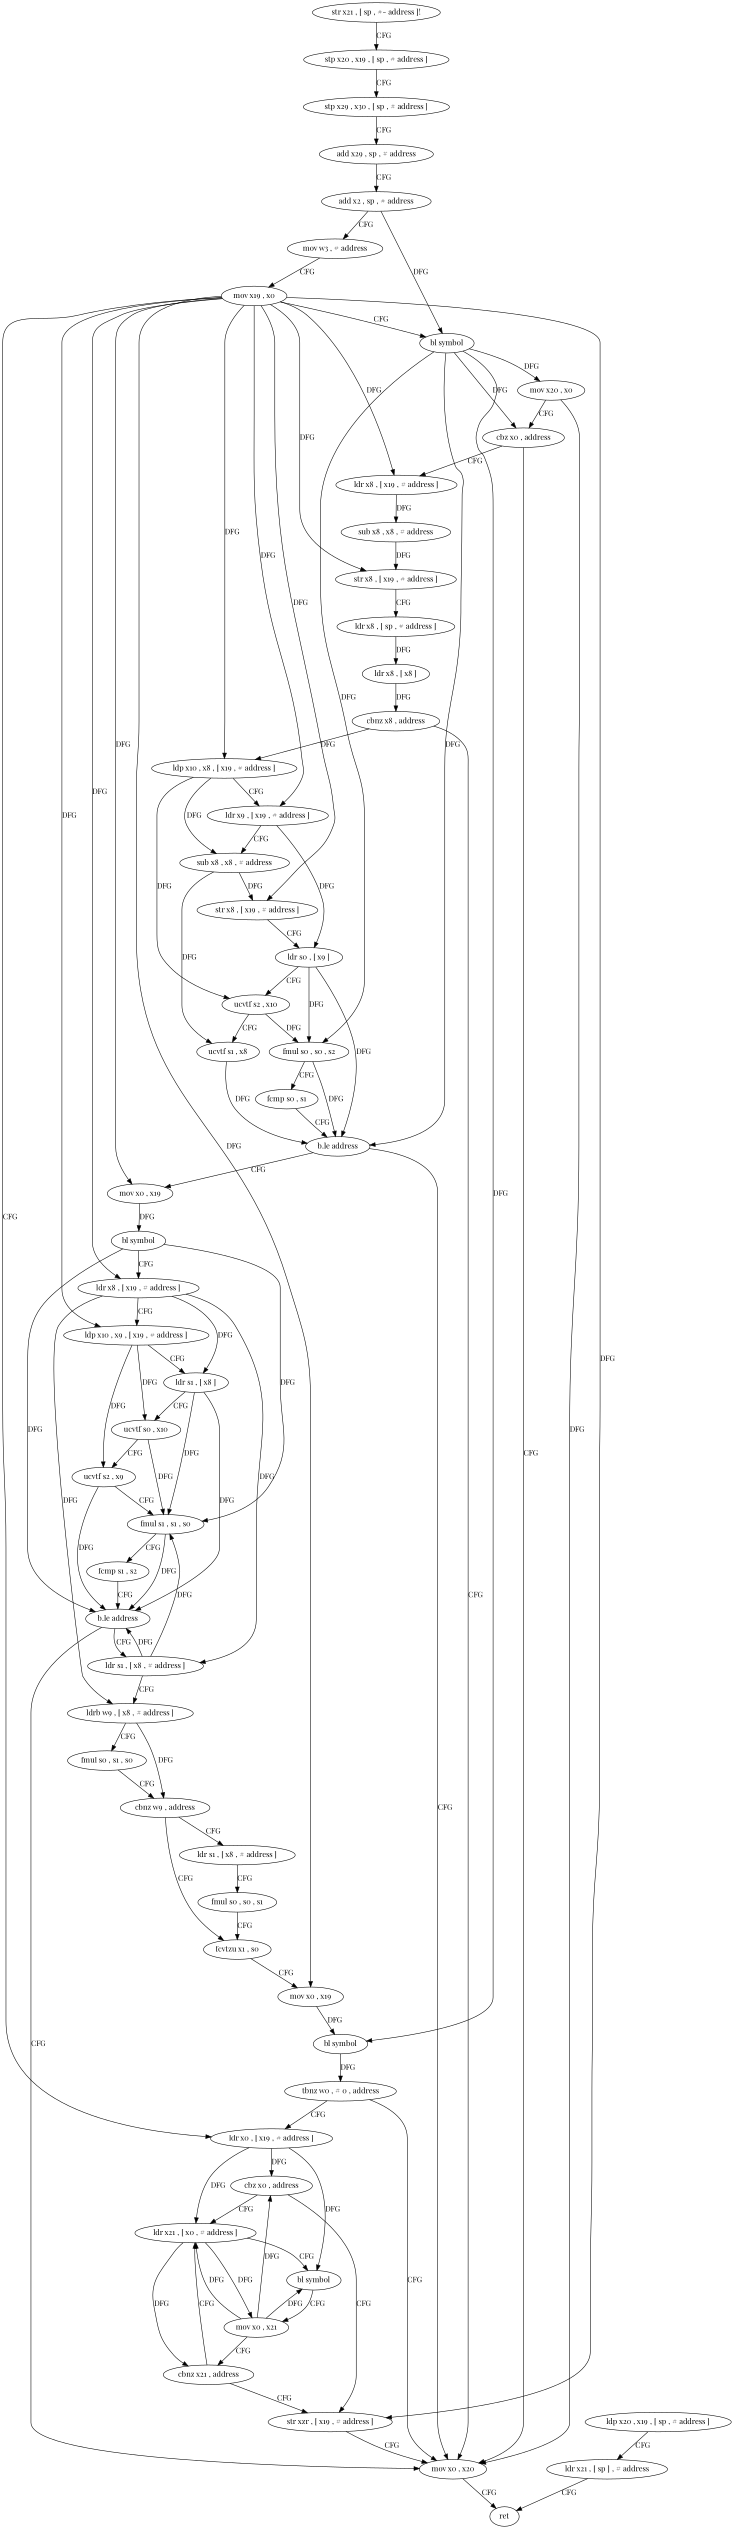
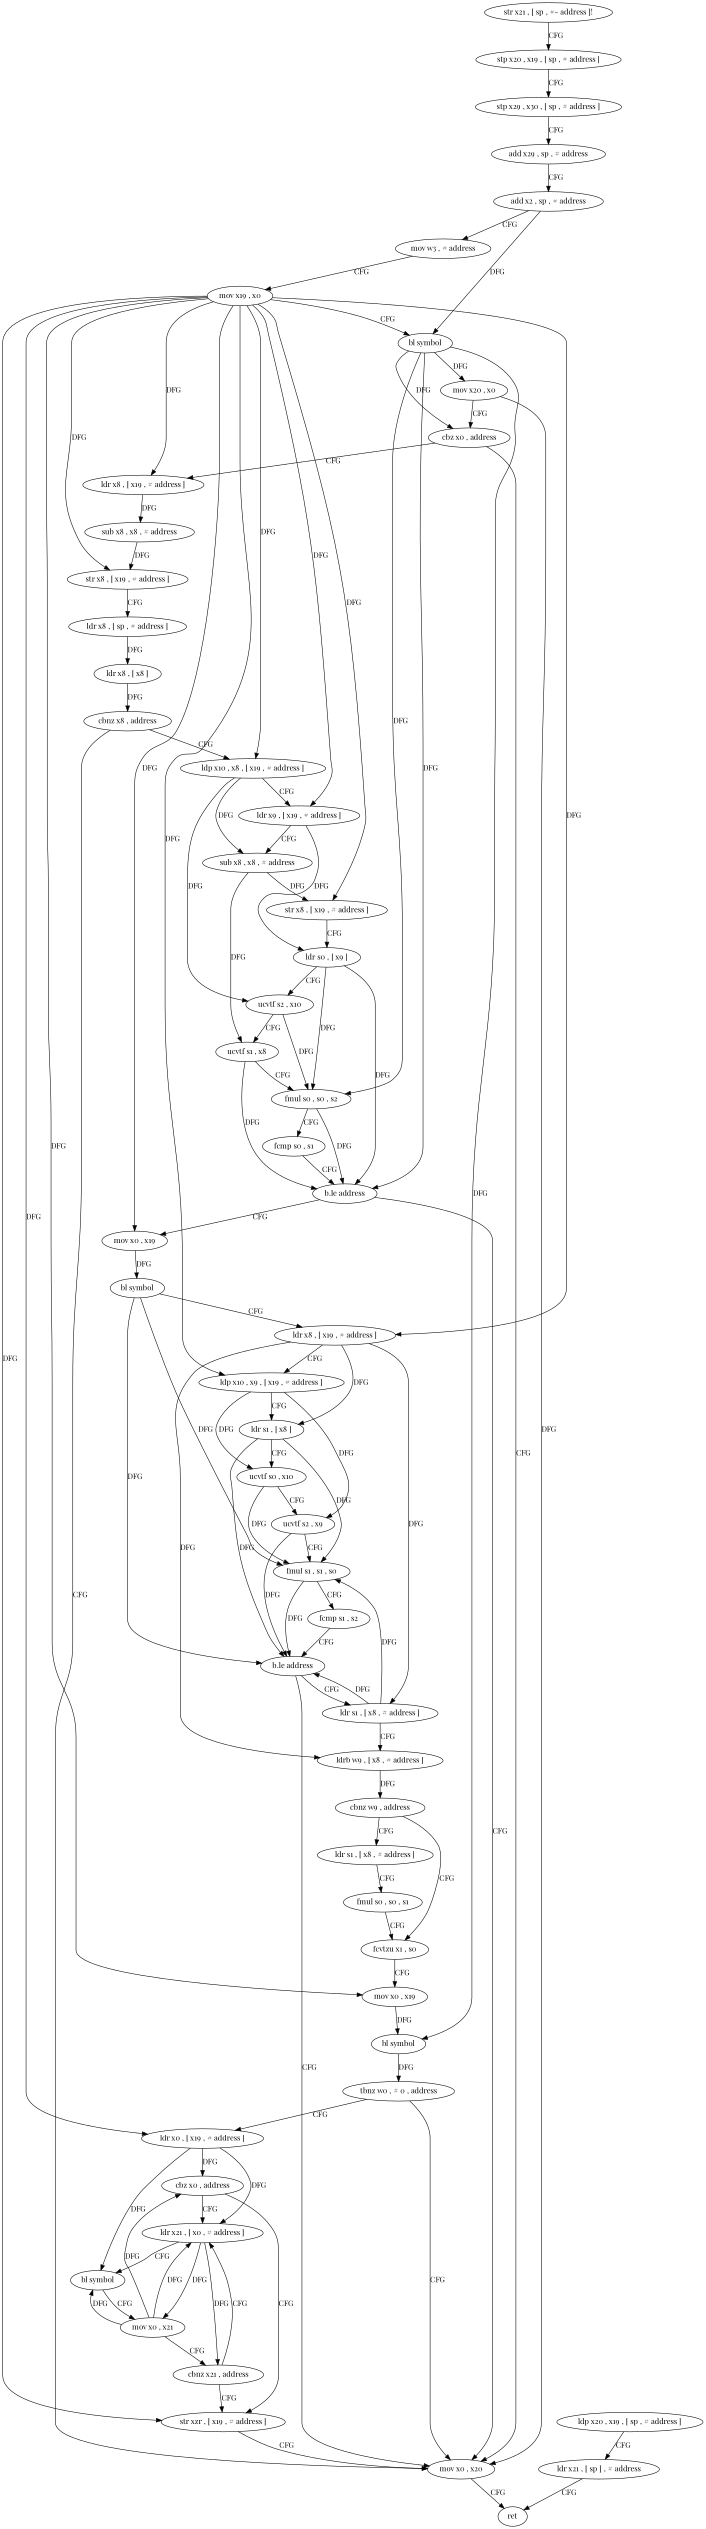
edge "cbnz x8 , address" -> "ldp x10 , x8 , [ x19 , # address ]": label "DFG" -> "CFG"
edge "ucvtf s1 , x8" -> "fmul s0 , s0 , s2": added, label "CFG"
edge "mov x19 , x0" -> "ldr x0 , [ x19 , # address ]": label "CFG" -> "DFG"
node "fmul s0 , s1 , s0": removed
